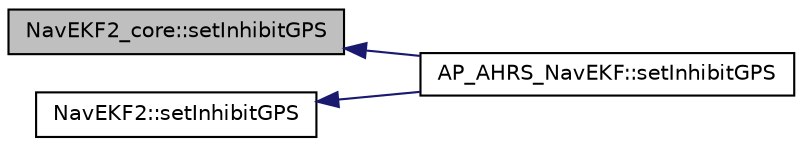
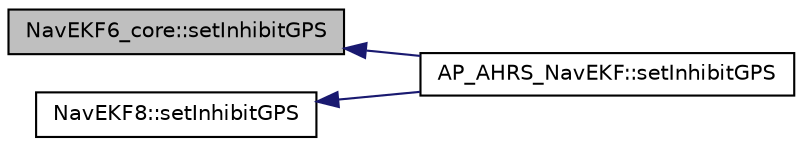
node "NavEKF2_core::setInhibitGPS": label "NavEKF2_core::setInhibitGPS" -> "NavEKF6_core::setInhibitGPS"
node "NavEKF2::setInhibitGPS": label "NavEKF2::setInhibitGPS" -> "NavEKF8::setInhibitGPS"
